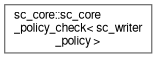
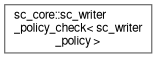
node "sc_core::sc_core _policy_check< sc_writer _policy >": label "sc_core::sc_core _policy_check< sc_writer _policy >" -> "sc_core::sc_writer _policy_check< sc_writer _policy >"
